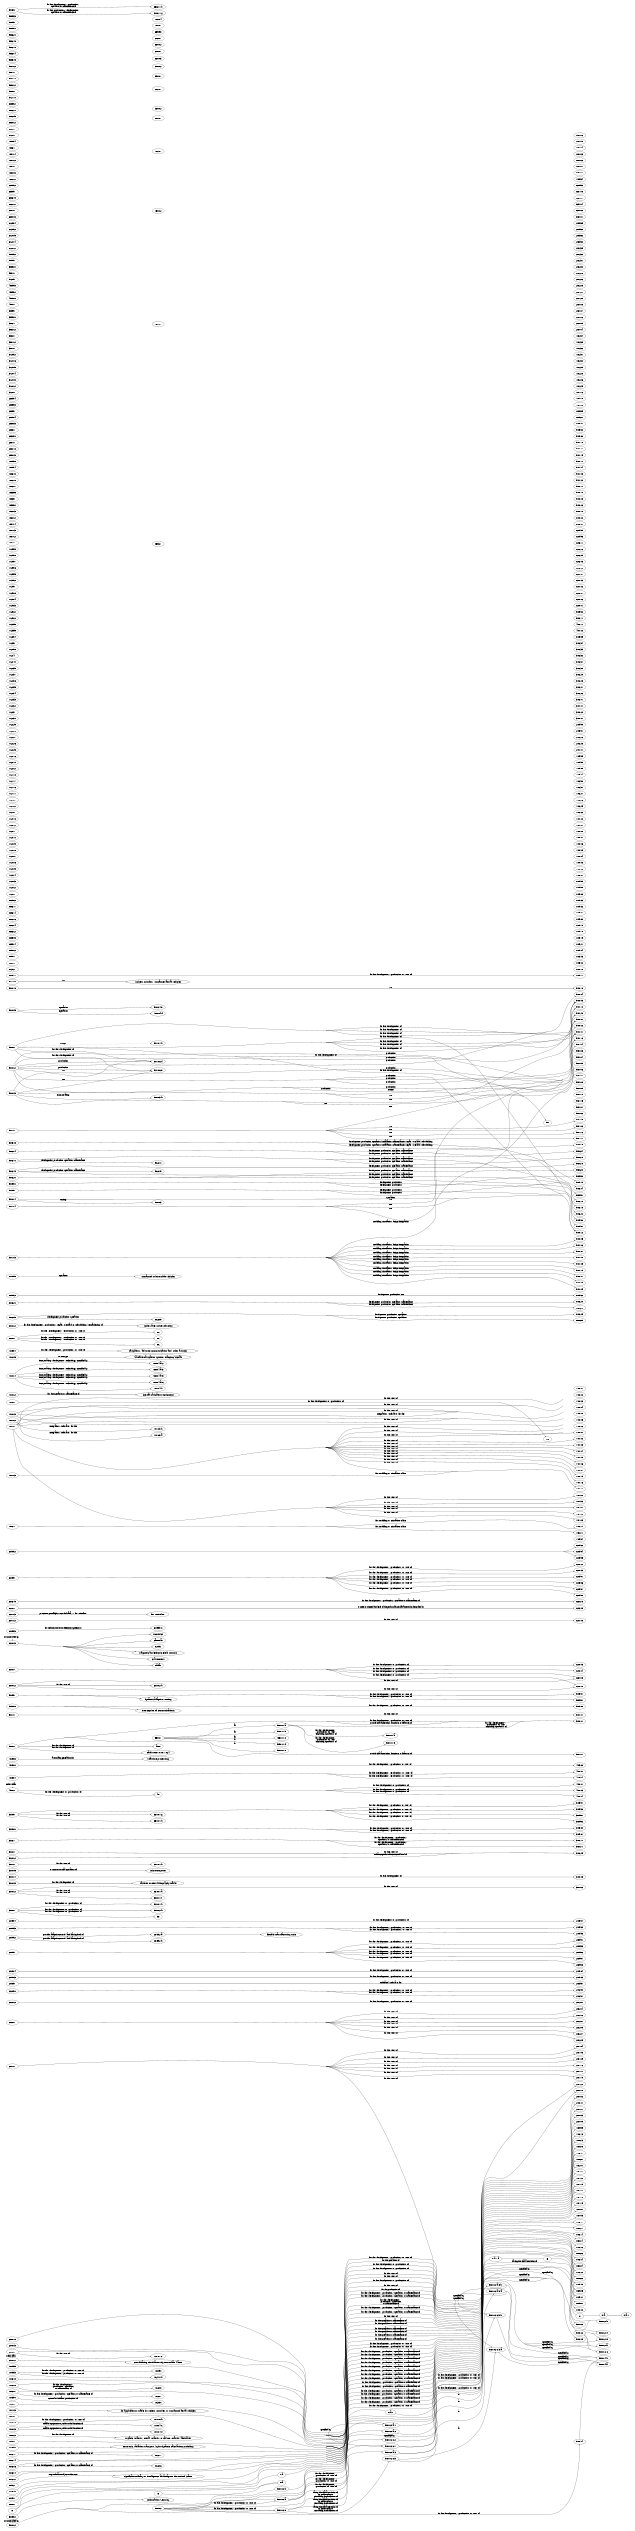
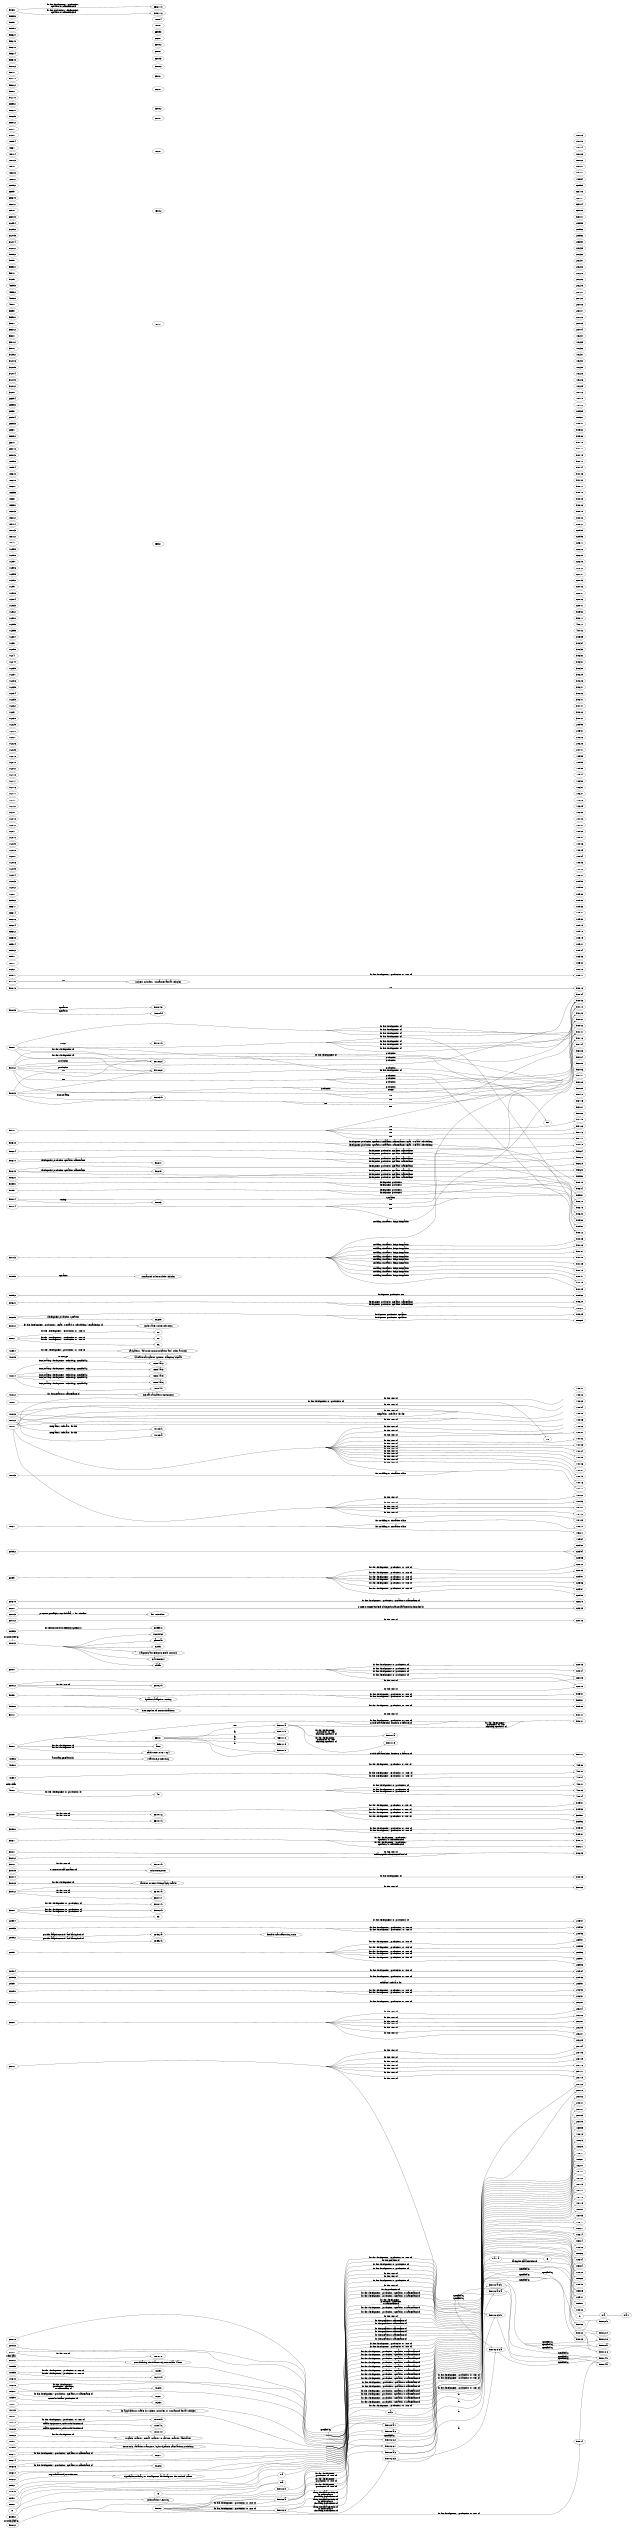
edge "5E001" -> "5E001.a": label "as" -> "use"
